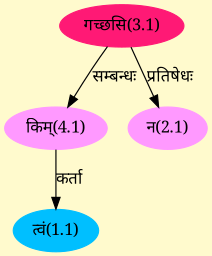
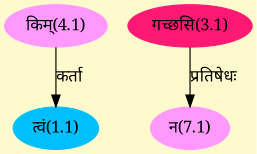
edge "गच्छसि(3.1)" -> "किम्(4.1)": removed, label "सम्बन्धः"
node "न(2.1)": label "न(2.1)" -> "न(7.1)"
